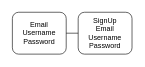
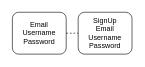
edge "Email Username Password" -- "SignUp Email Username Password": style solid -> dashed
